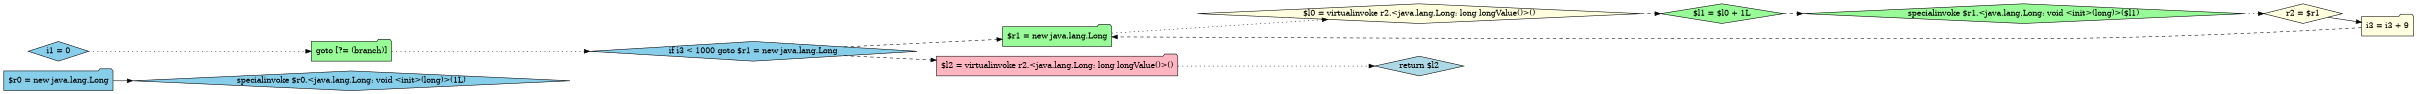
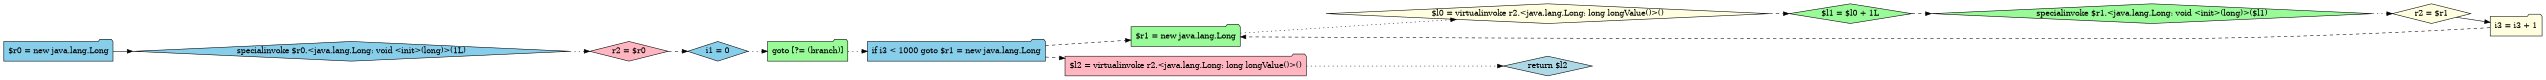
node "i3 = i3 + 9": label "i3 = i3 + 9" -> "i3 = i3 + 1"
node "r2 = $r0": added
node "if i3 < 1000 goto $r1 = new java.lang.Long": shape diamond -> folder
